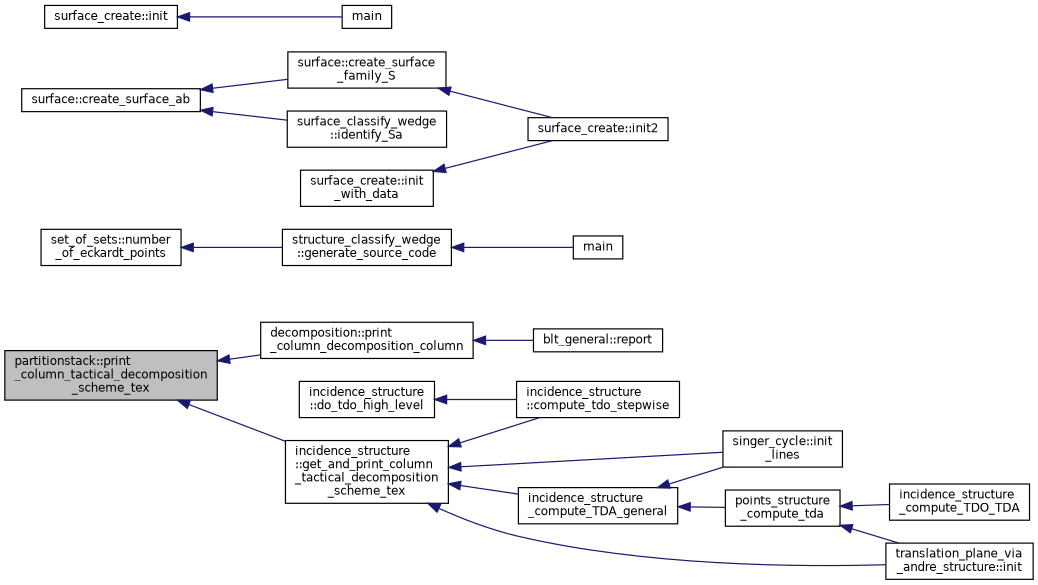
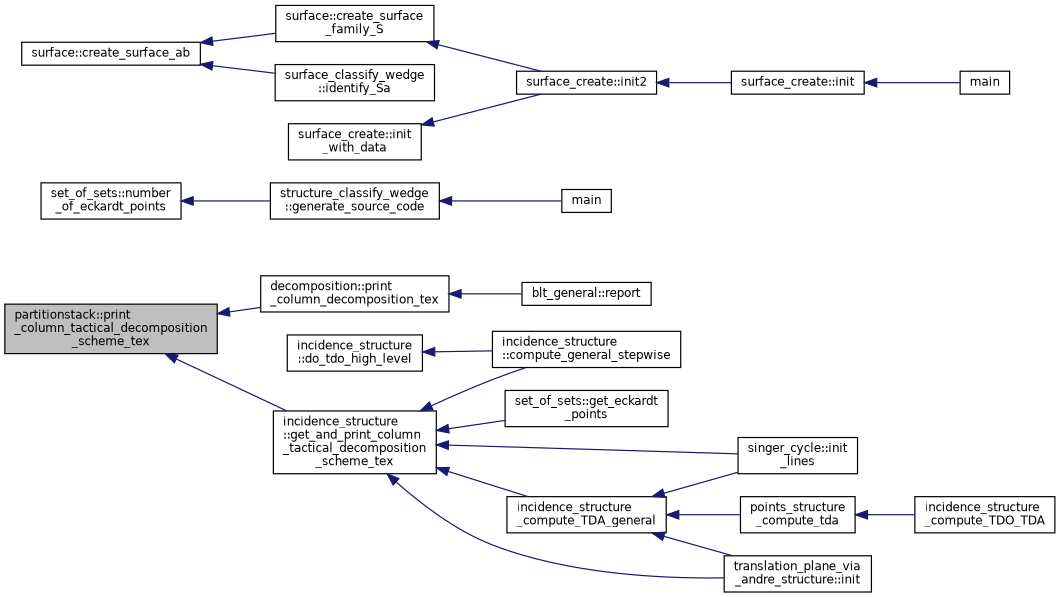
edge "surface_create::init" -> "surface_create::init2": added
node "decomposition::print _column_decomposition_column": label "decomposition::print _column_decomposition_column" -> "decomposition::print _column_decomposition_tex"
node "incidence_structure ::compute_tdo_stepwise": label "incidence_structure ::compute_tdo_stepwise" -> "incidence_structure ::compute_general_stepwise"
node "set_of_sets::get_eckardt _points": added
edge "translation_plane_via _andre_structure::init" -> "points_structure _compute_tda": now "translation_plane_via _andre_structure::init" -> "incidence_structure _compute_TDA_general"
